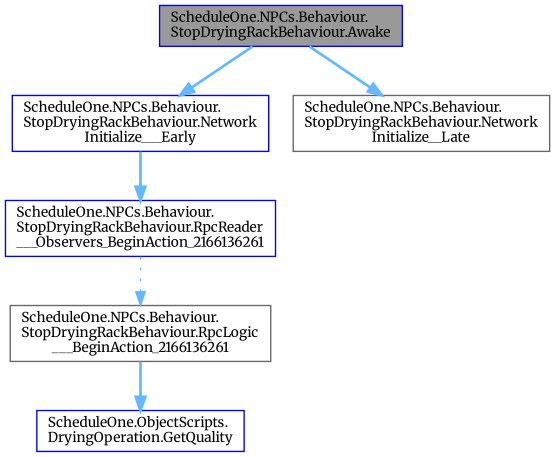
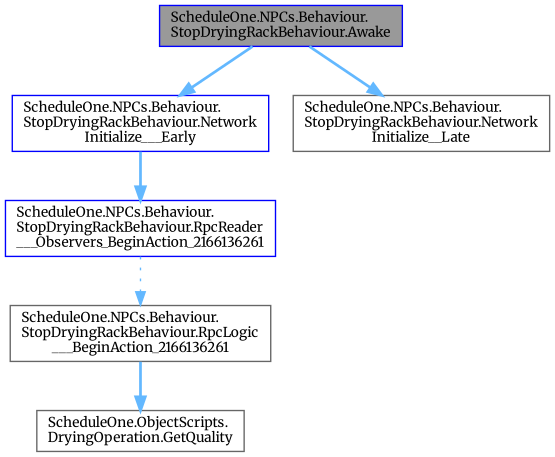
node "ScheduleOne.ObjectScripts. DryingOperation.GetQuality": color blue -> gray40
